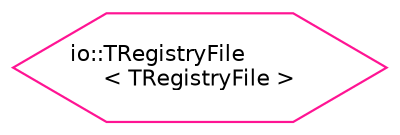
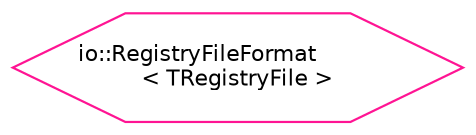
node "io::TRegistryFile < TRegistryFile >": label "io::TRegistryFile < TRegistryFile >" -> "io::RegistryFileFormat < TRegistryFile >"
